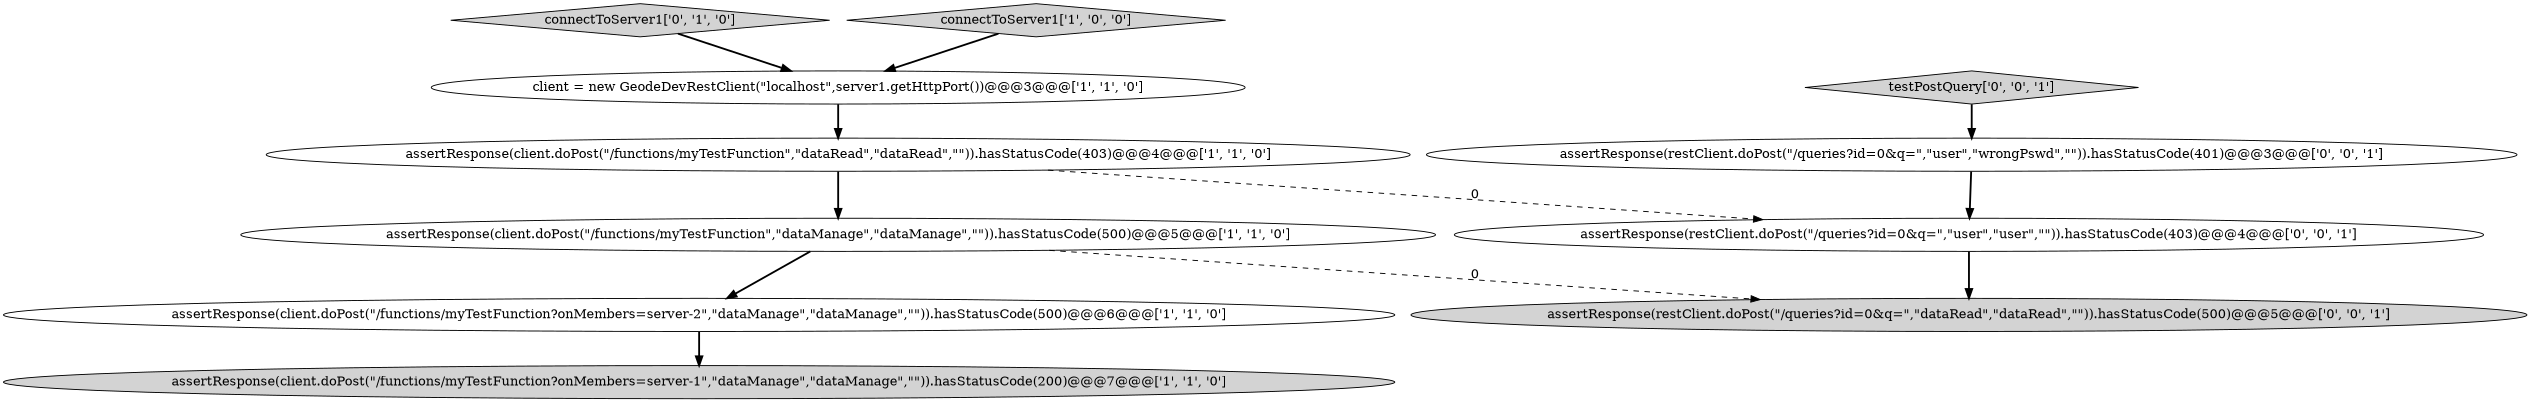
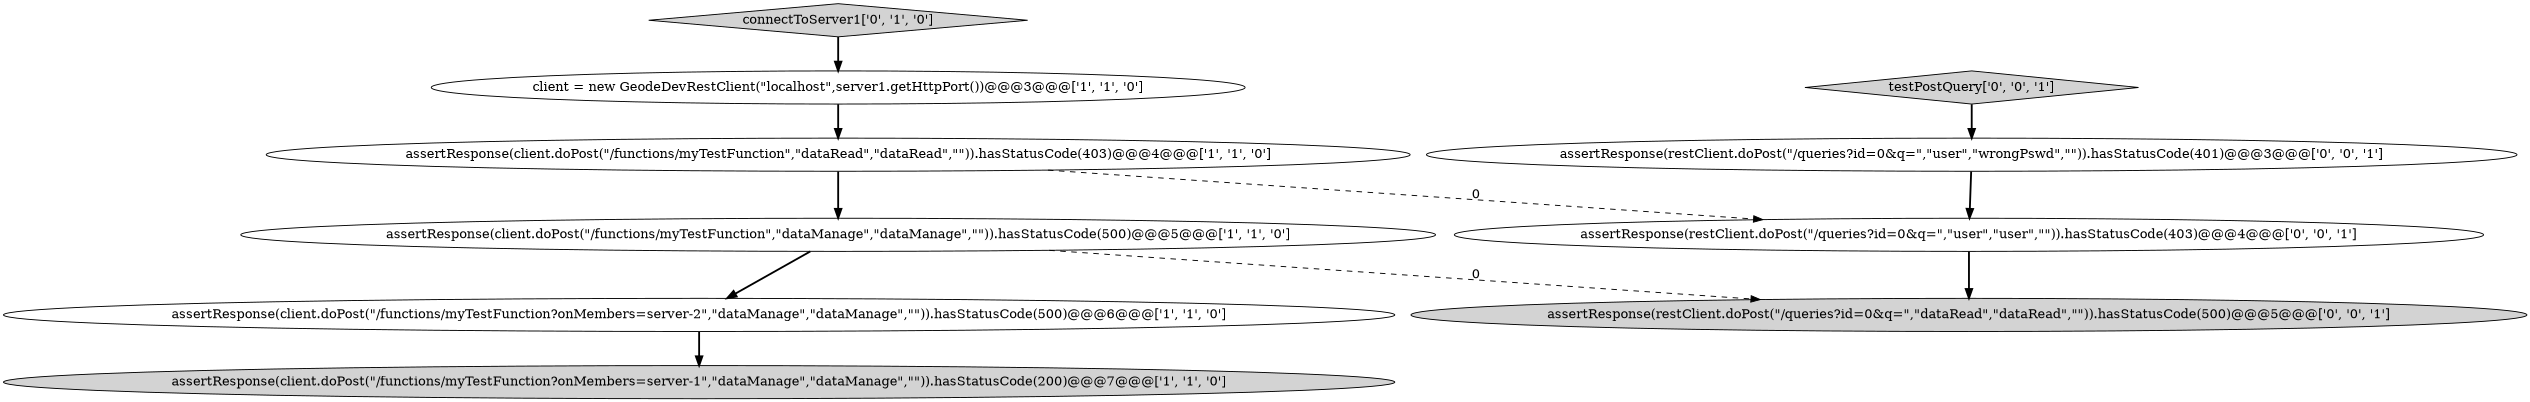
node "connectToServer1['1', '0', '0']": removed
